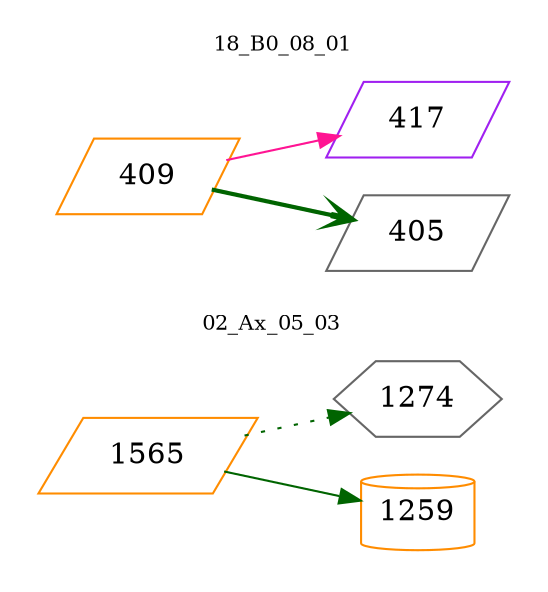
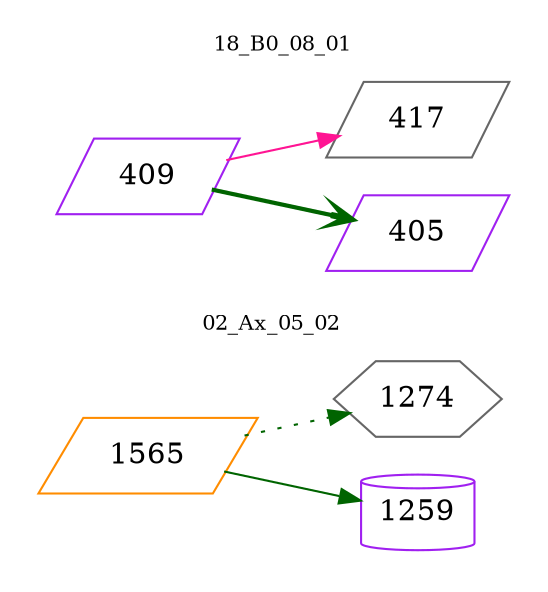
node "417": color purple -> gray40
node "409": color darkorange -> purple
node "405": color gray40 -> purple
cluster "02_Ax_05_03": label "02_Ax_05_03" -> "02_Ax_05_02"
node "1259": color darkorange -> purple
